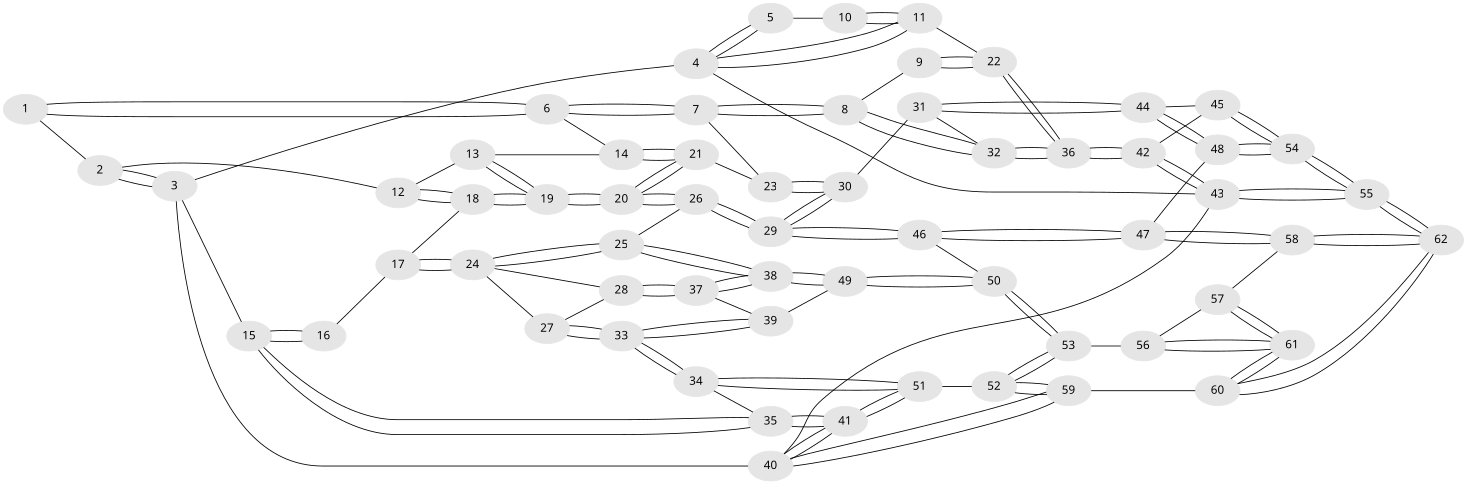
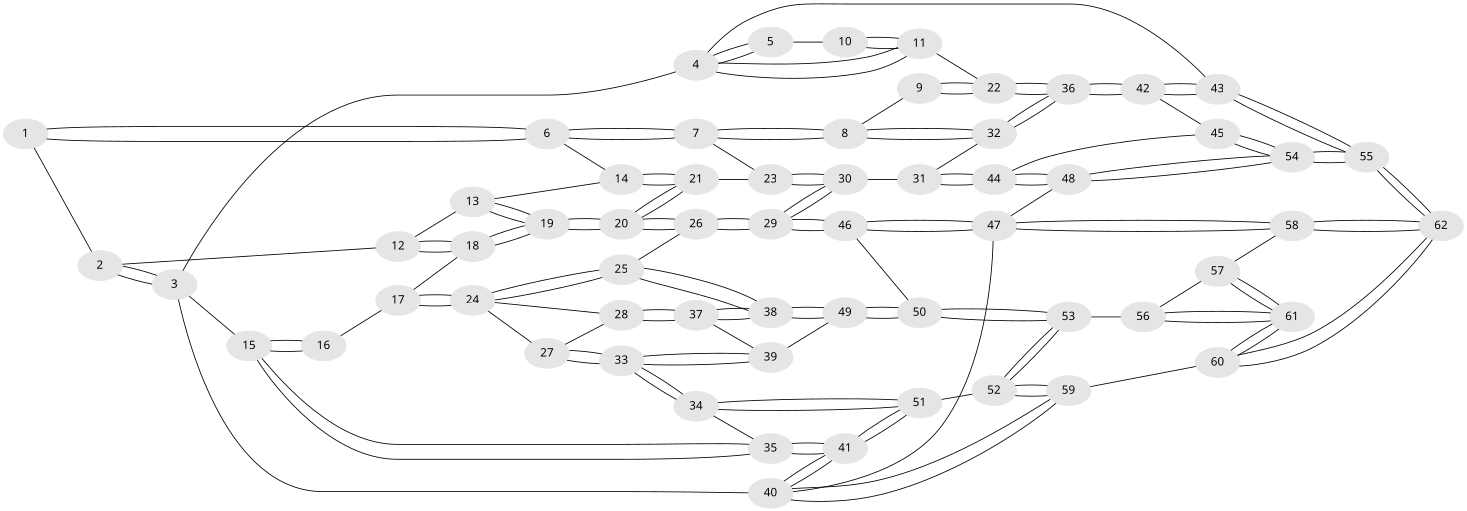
edge "43" -- "40": now "47" -- "40"
